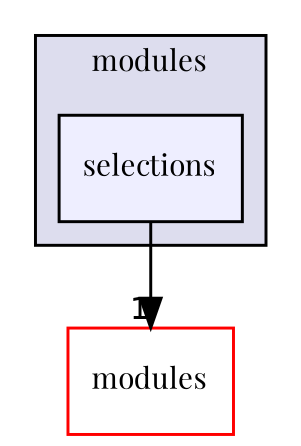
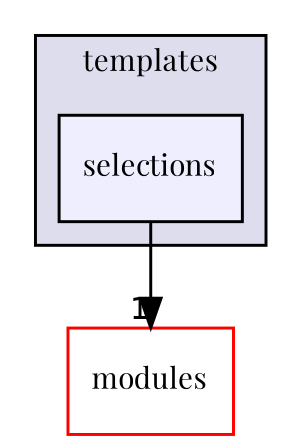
cluster "modules": label "modules" -> "templates"
